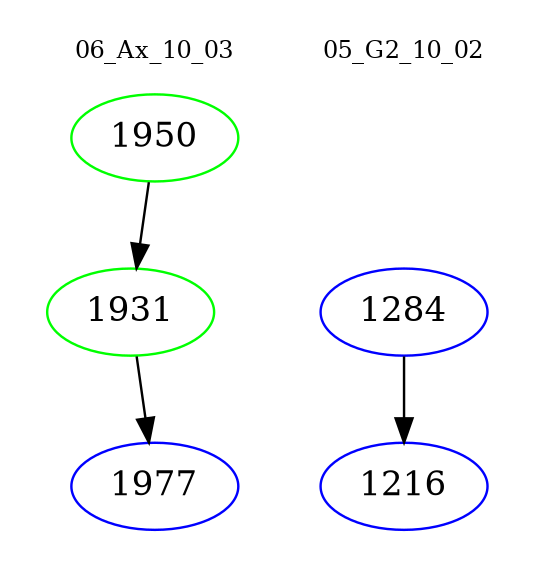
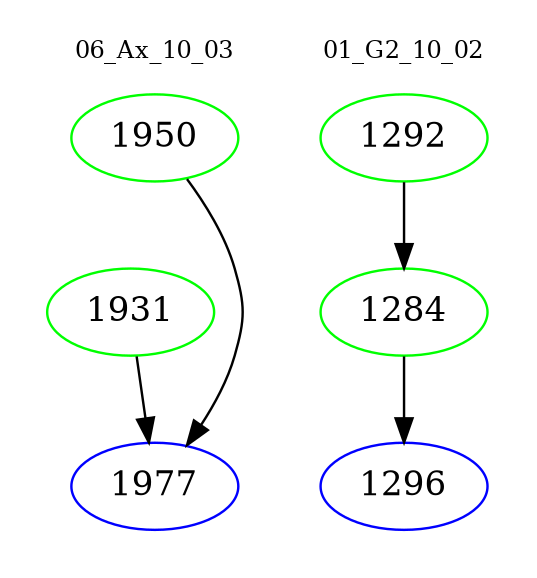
cluster "05_G2_10_02": label "05_G2_10_02" -> "01_G2_10_02"
node "1292": added
edge "1950" -> "1931": now "1950" -> "1977"
node "1284": color blue -> green
node "1216": label "1216" -> "1296"
